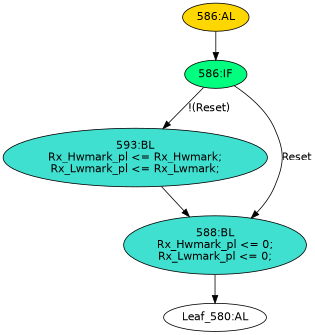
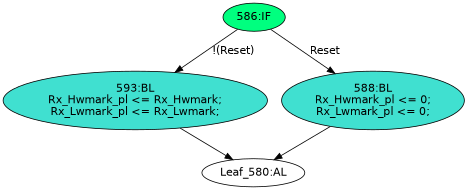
node "586:AL": removed
edge "593:BL Rx_Hwmark_pl <= Rx_Hwmark; Rx_Lwmark_pl <= Rx_Lwmark;" -> "588:BL Rx_Hwmark_pl <= 0; Rx_Lwmark_pl <= 0;": now "593:BL Rx_Hwmark_pl <= Rx_Hwmark; Rx_Lwmark_pl <= Rx_Lwmark;" -> "Leaf_580:AL"
